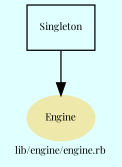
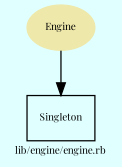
edge "Singleton" -> "Engine": reversed
